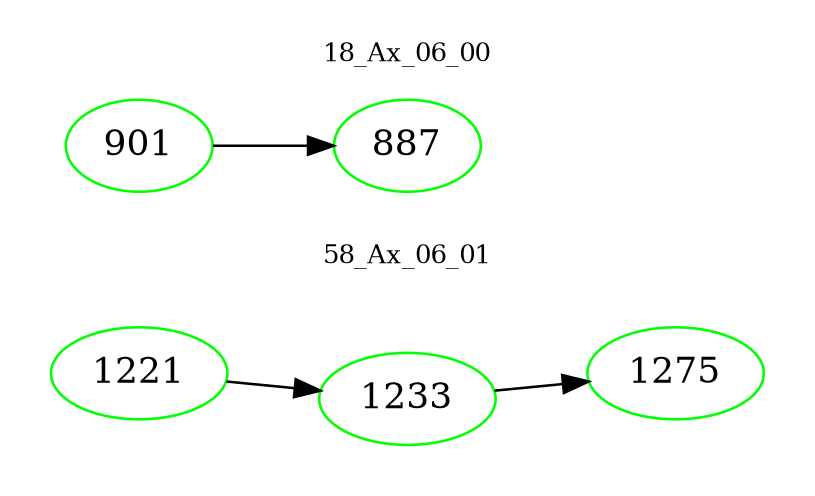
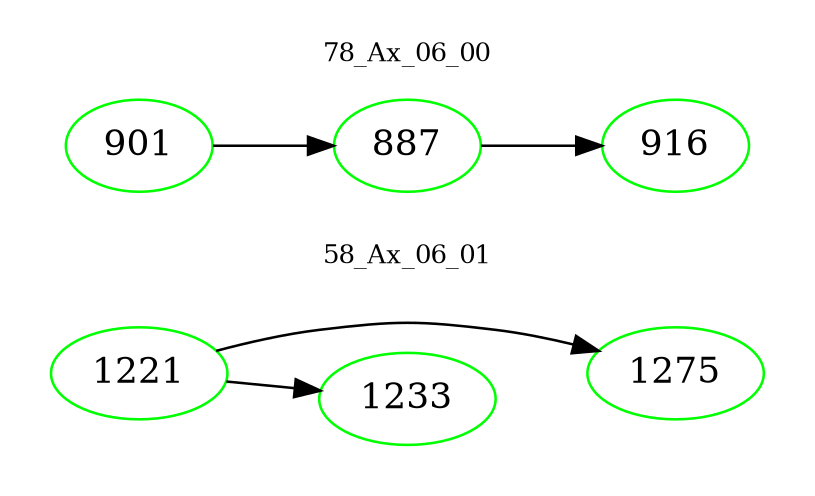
cluster "18_Ax_06_00": label "18_Ax_06_00" -> "78_Ax_06_00"
node "916": added
edge "1233" -> "1275": now "1221" -> "1275"
